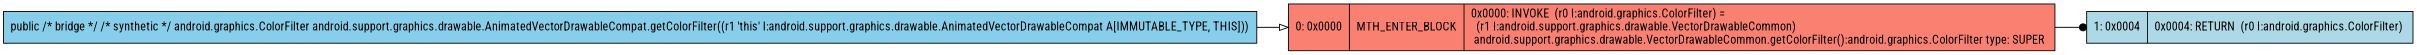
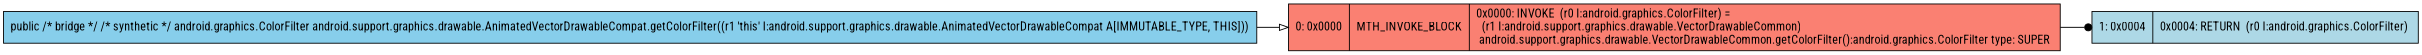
node "0: 0x0000": text "MTH_ENTER_BLOCK" -> "MTH_INVOKE_BLOCK"
